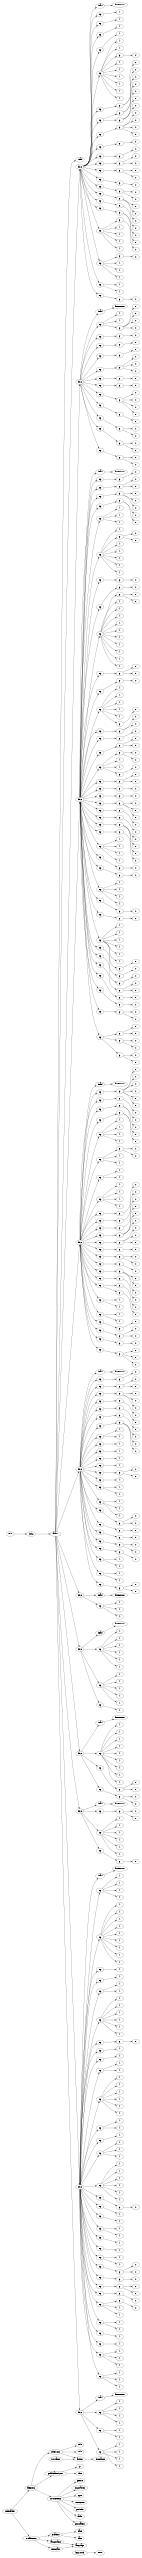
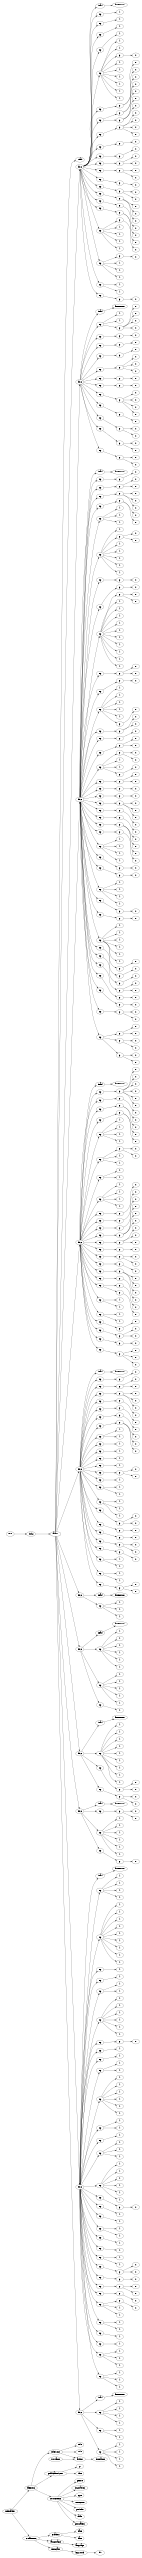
edge "textClass" -> "language": now "textClass" -> "keywords"
node "term": label "term" -> "div"
